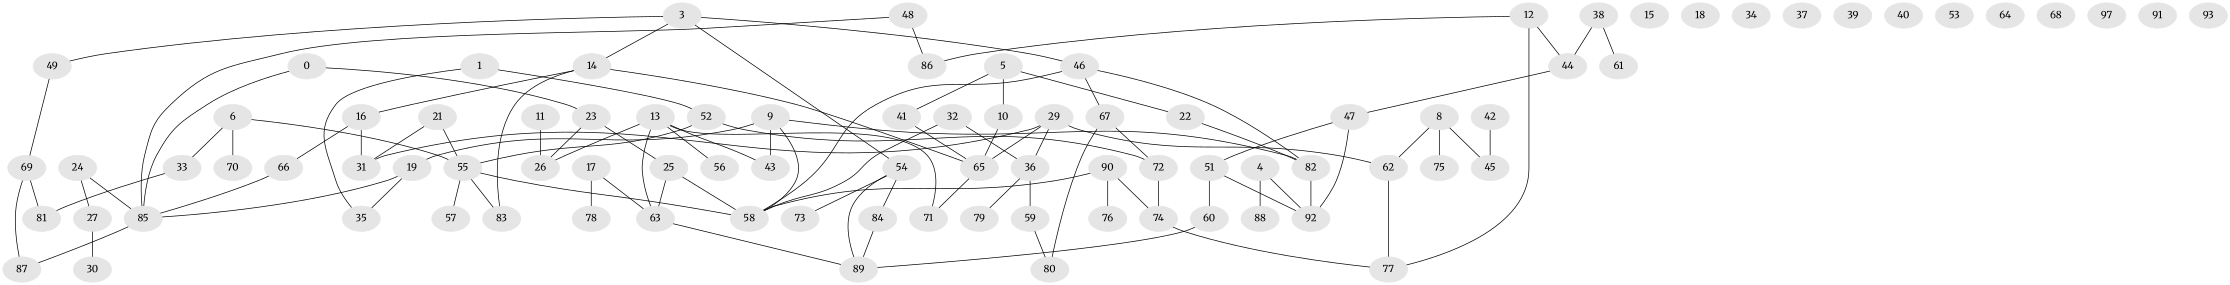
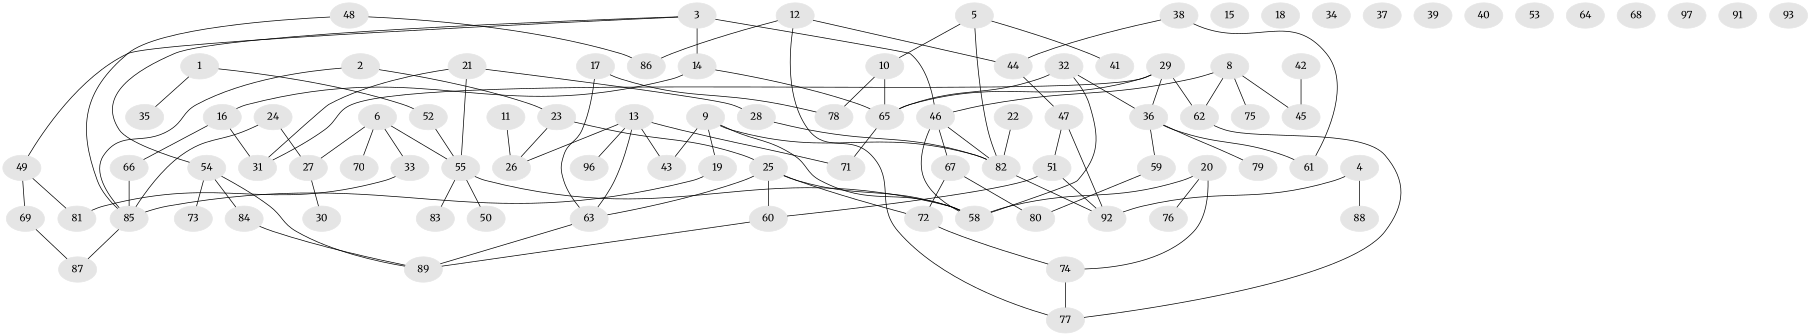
node "0": label "0" -> "2"
edge "8" -- "46": added
edge "10" -- "78": added
edge "5" -- "22": now "5" -- "82"
node "28": added
edge "14" -- "83": removed
edge "52" -- "72": now "25" -- "72"
edge "6" -- "27": added
edge "36" -- "61": added
edge "41" -- "65": now "32" -- "65"
node "56": label "56" -> "96"
node "90": label "90" -> "20"
edge "69" -- "81": now "49" -- "81"
edge "19" -- "35": removed
edge "25" -- "60": added
node "57": label "57" -> "50"
